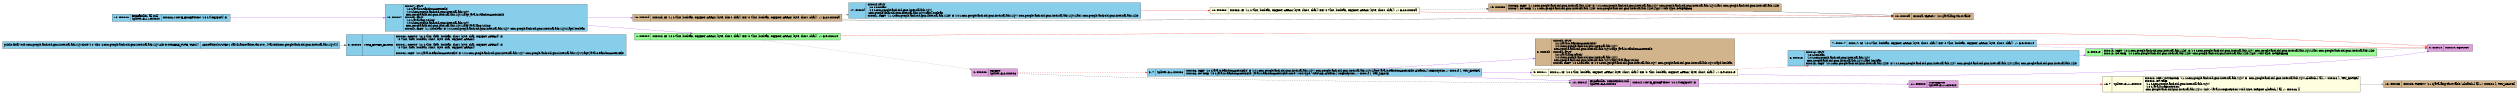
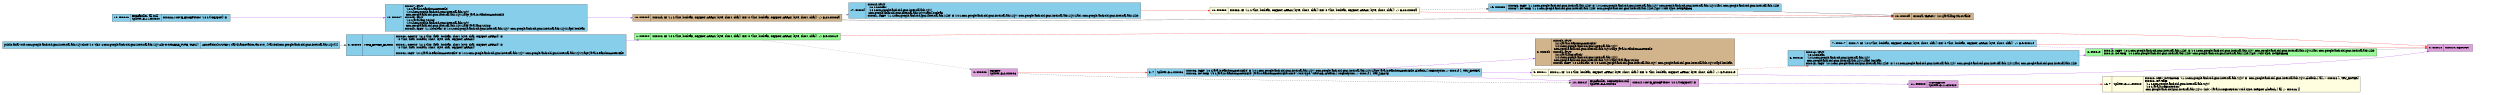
node "19: 0x0035": fillcolor tan -> skyblue
edge "15: 0x0027" -> "1: 0x0004": now "0: 0x0000" -> "1: 0x0004"
edge "2: 0x0006" -> "3: ?": style dashed -> solid
node "13: 0x0025": removed
